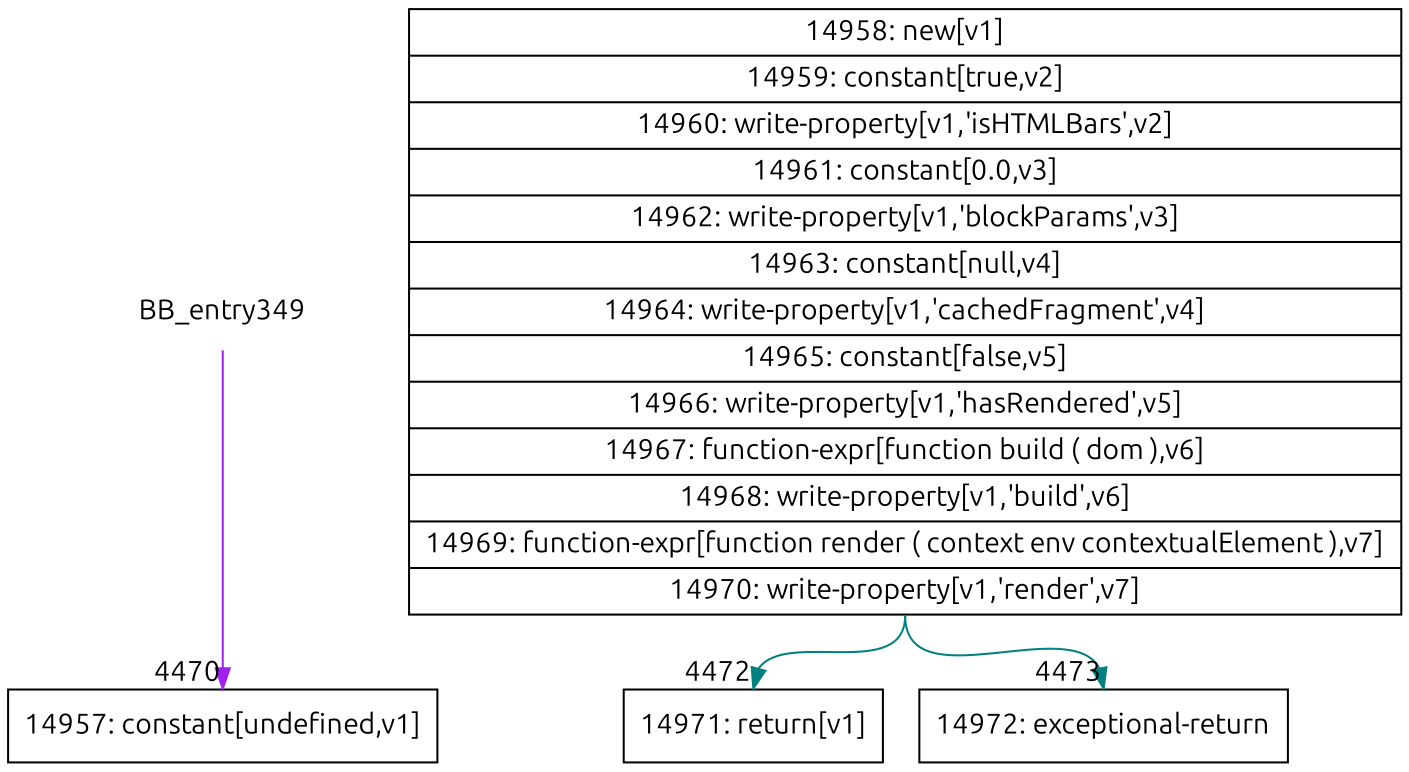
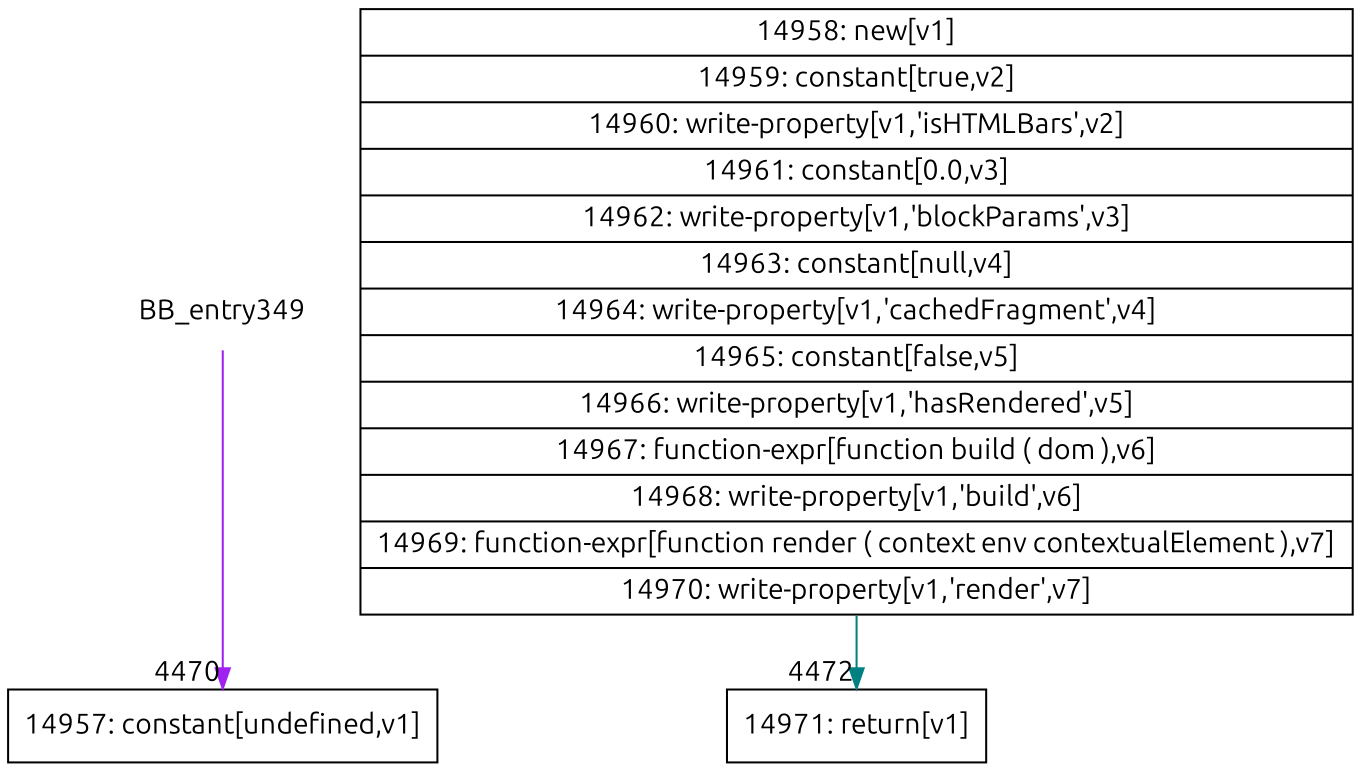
node "14972: exceptional-return": removed
